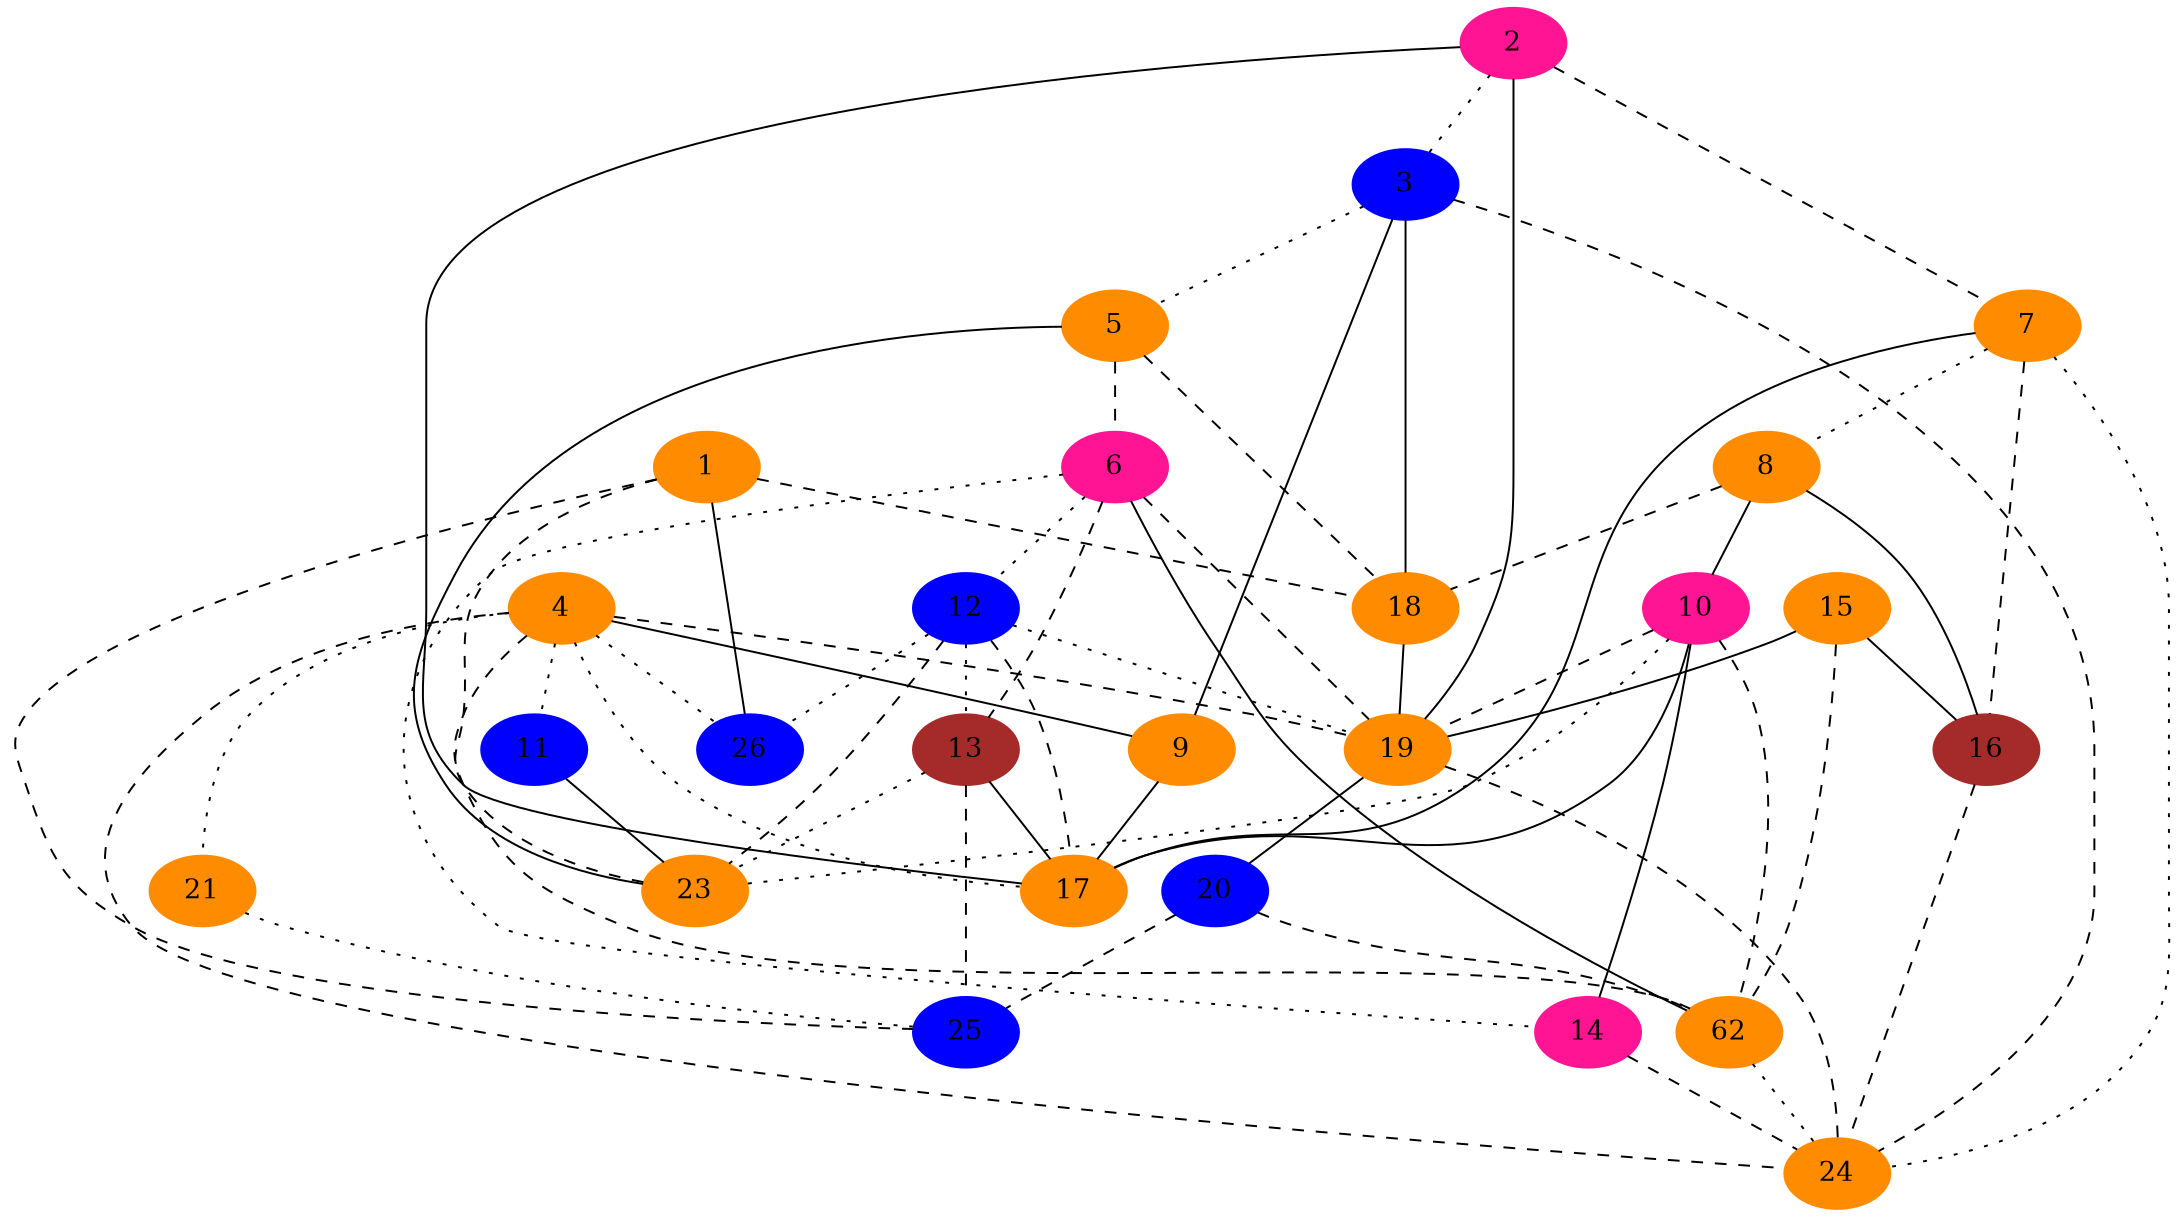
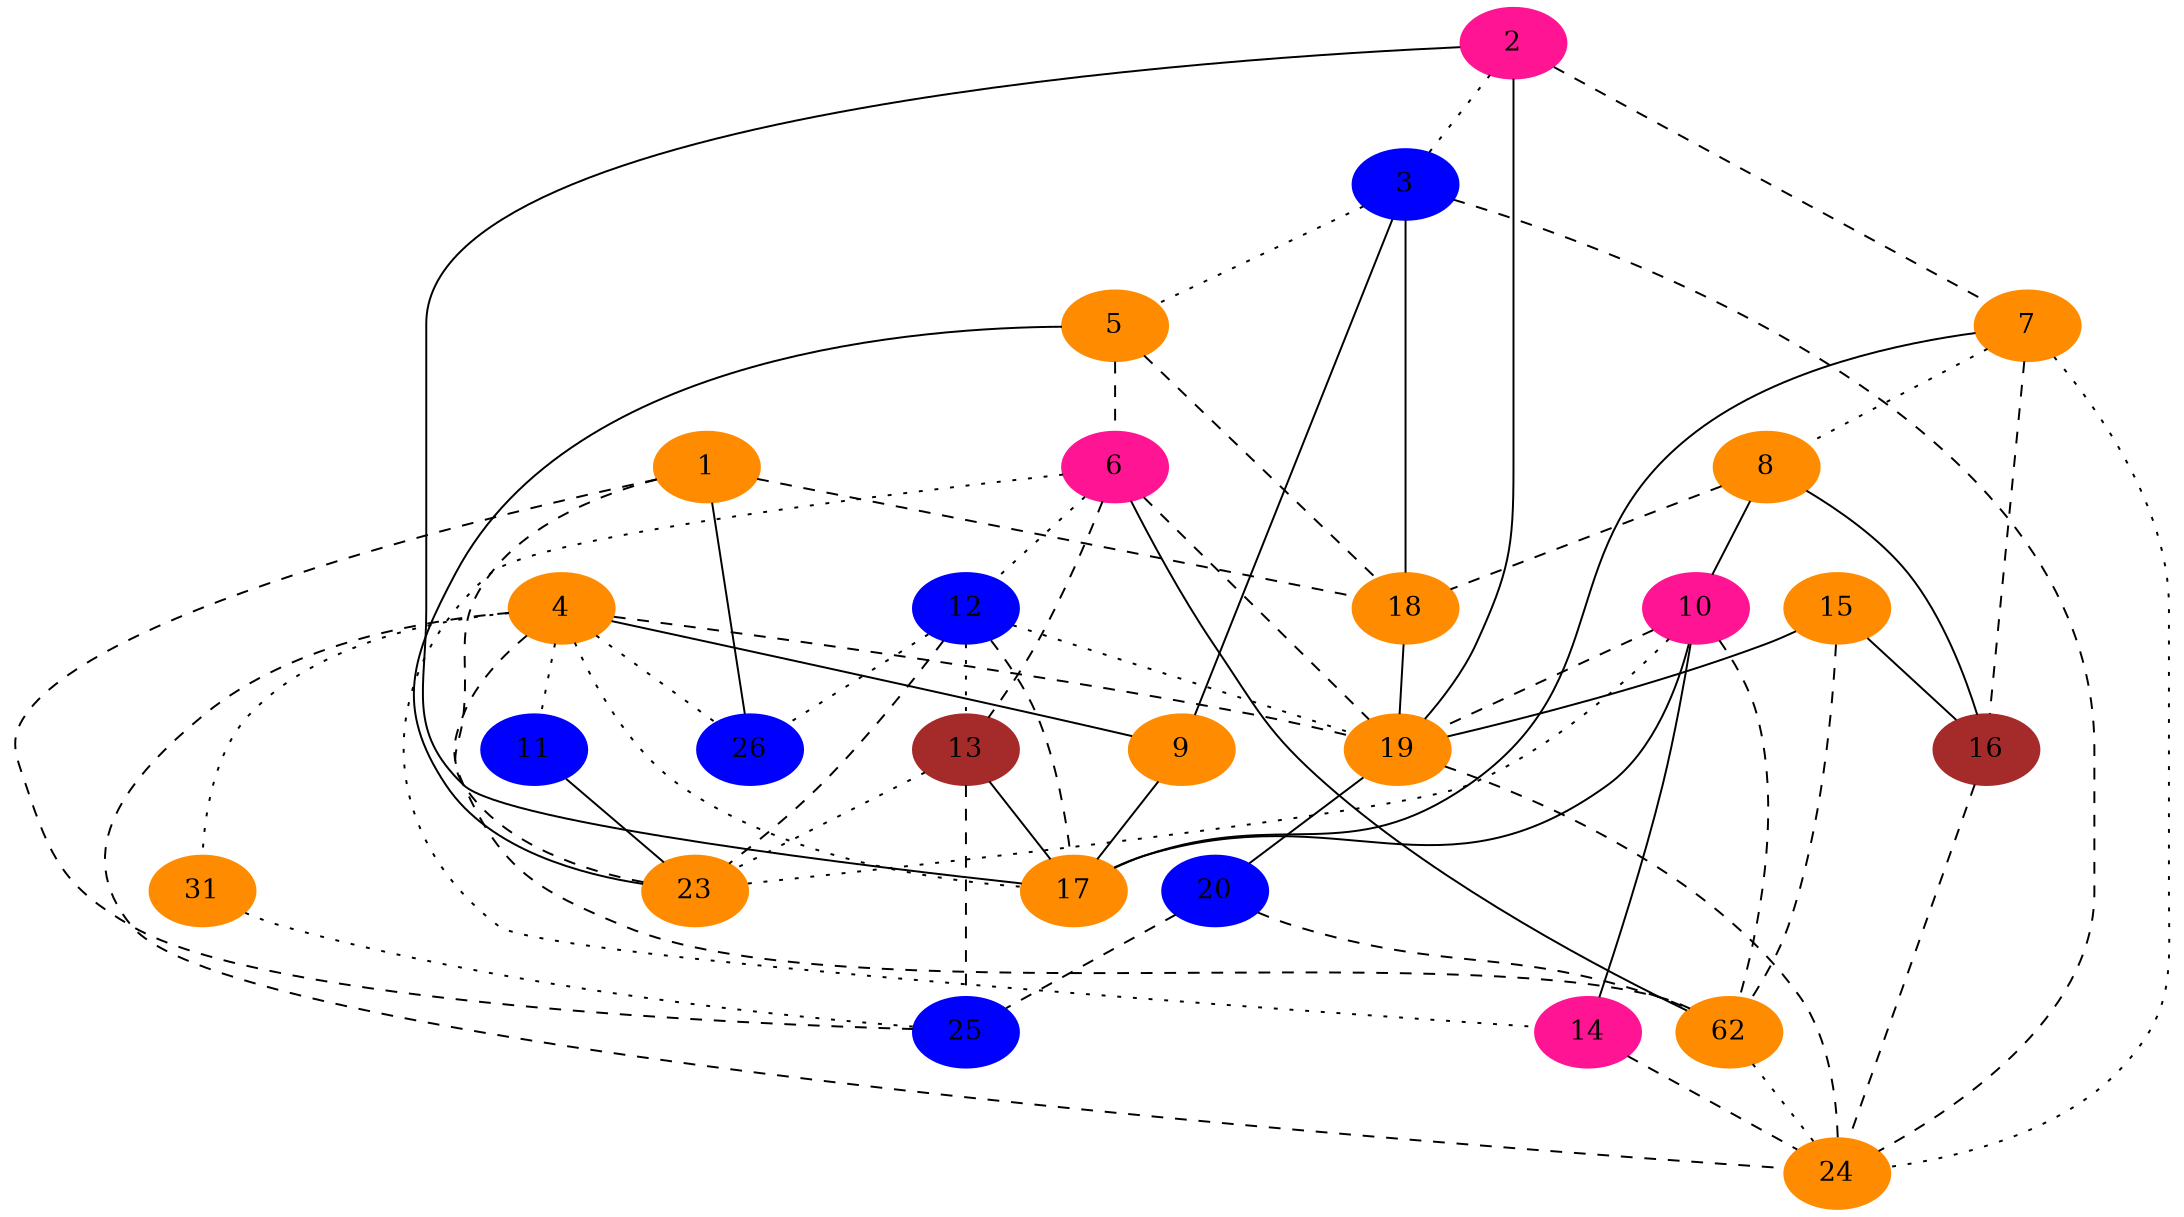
node "21": label "21" -> "31"
